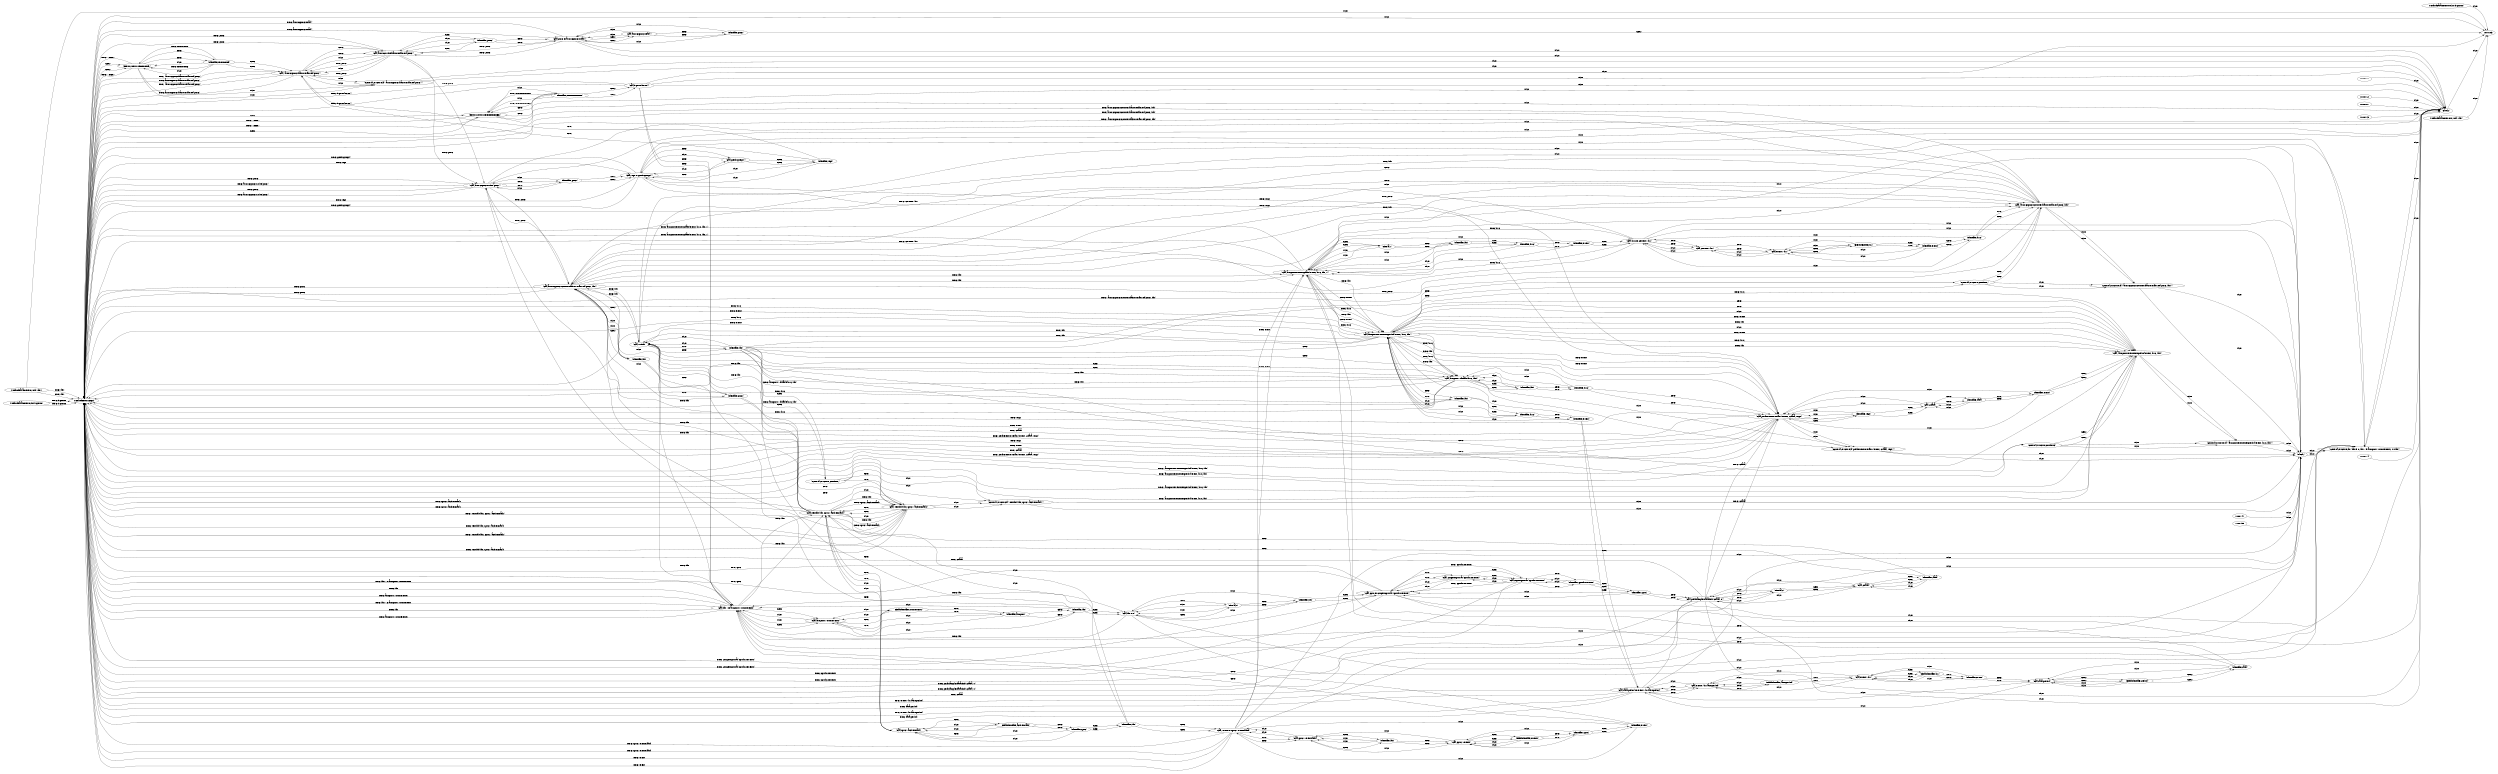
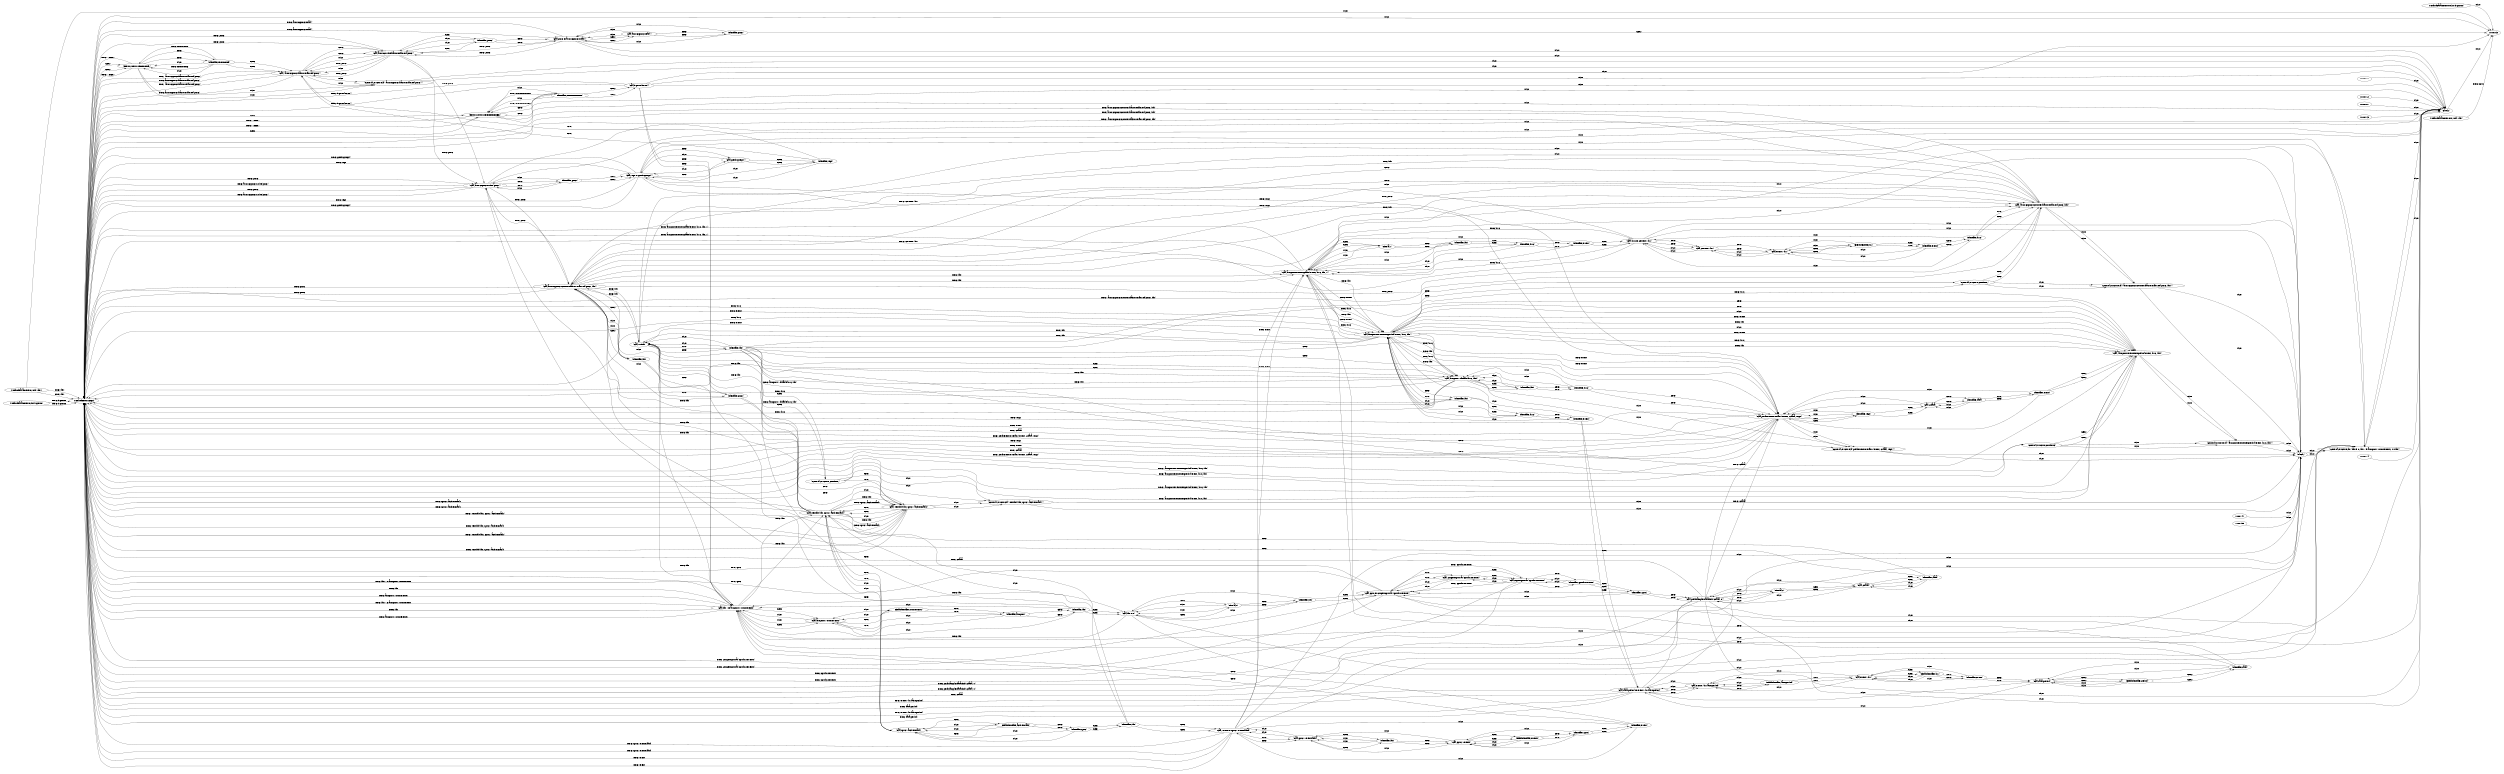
edge "(MethodParameterOut,void *dev)" -> "1000103": label "AST: " -> "DDG: cpuc"
